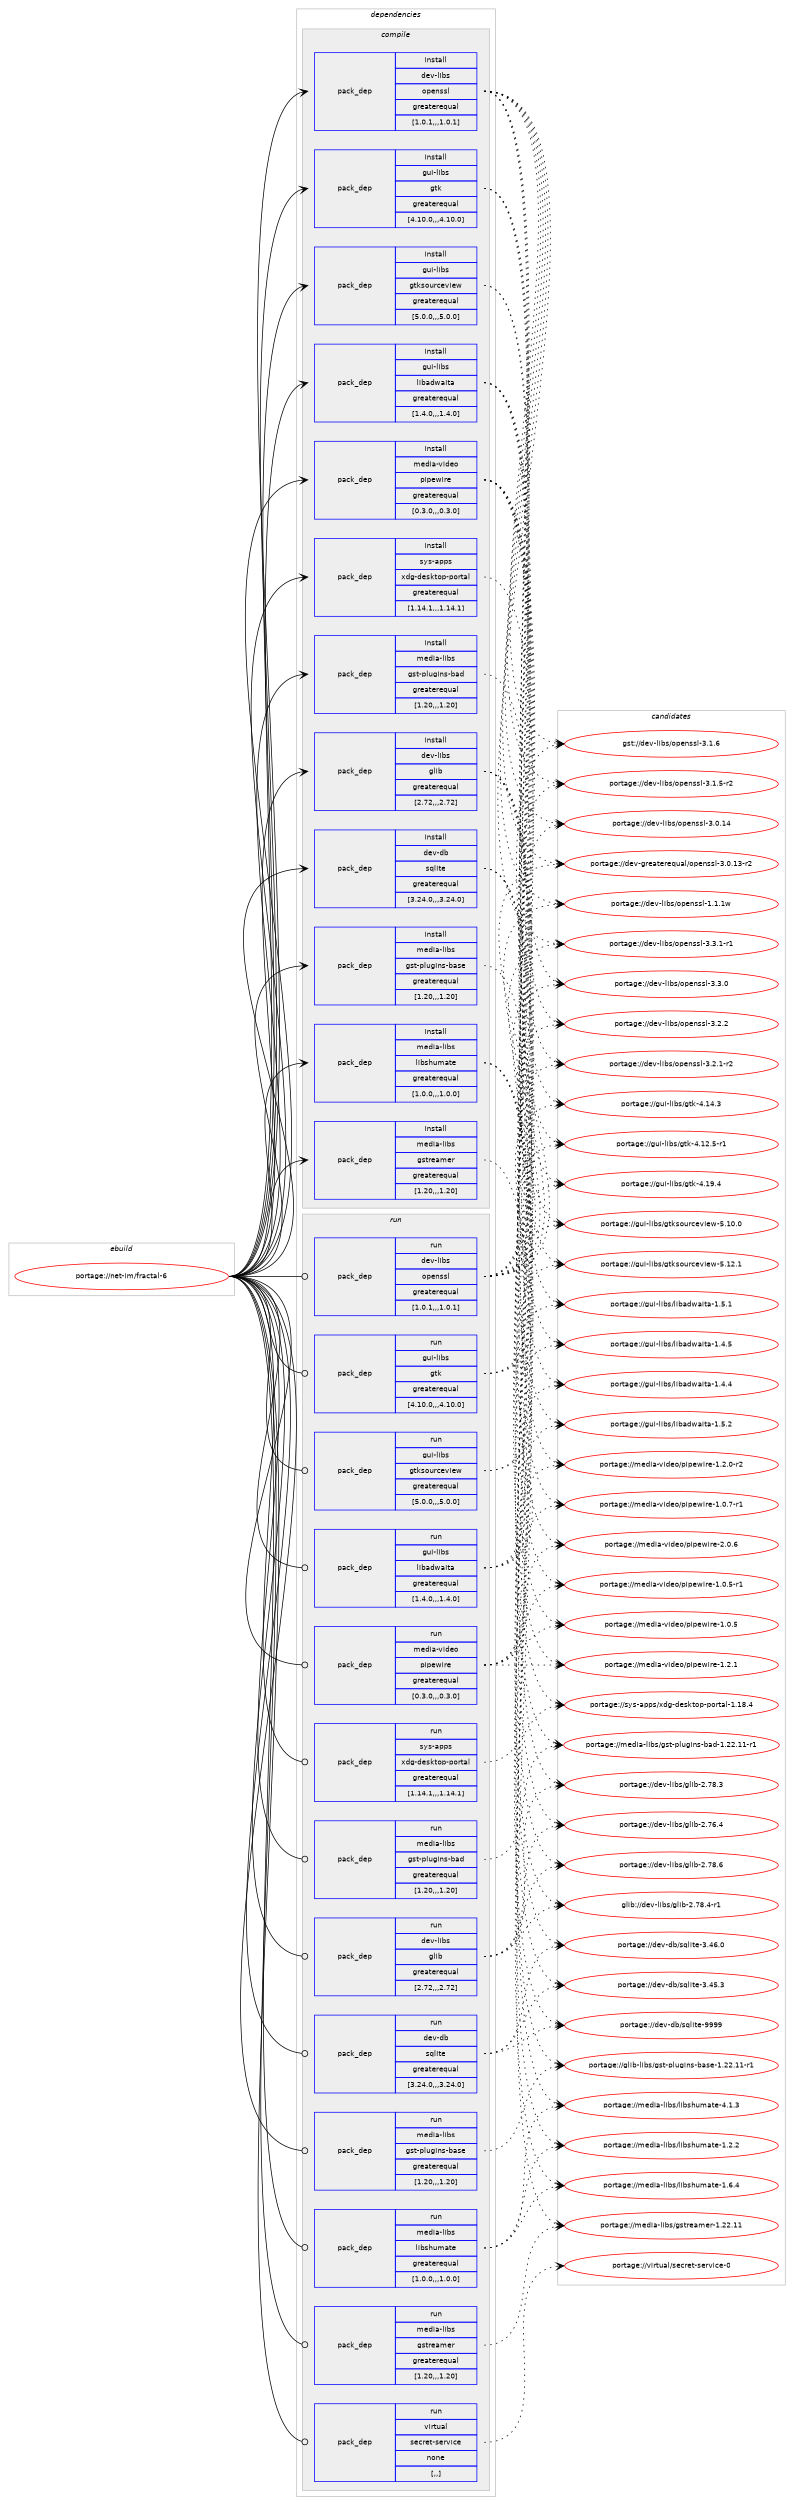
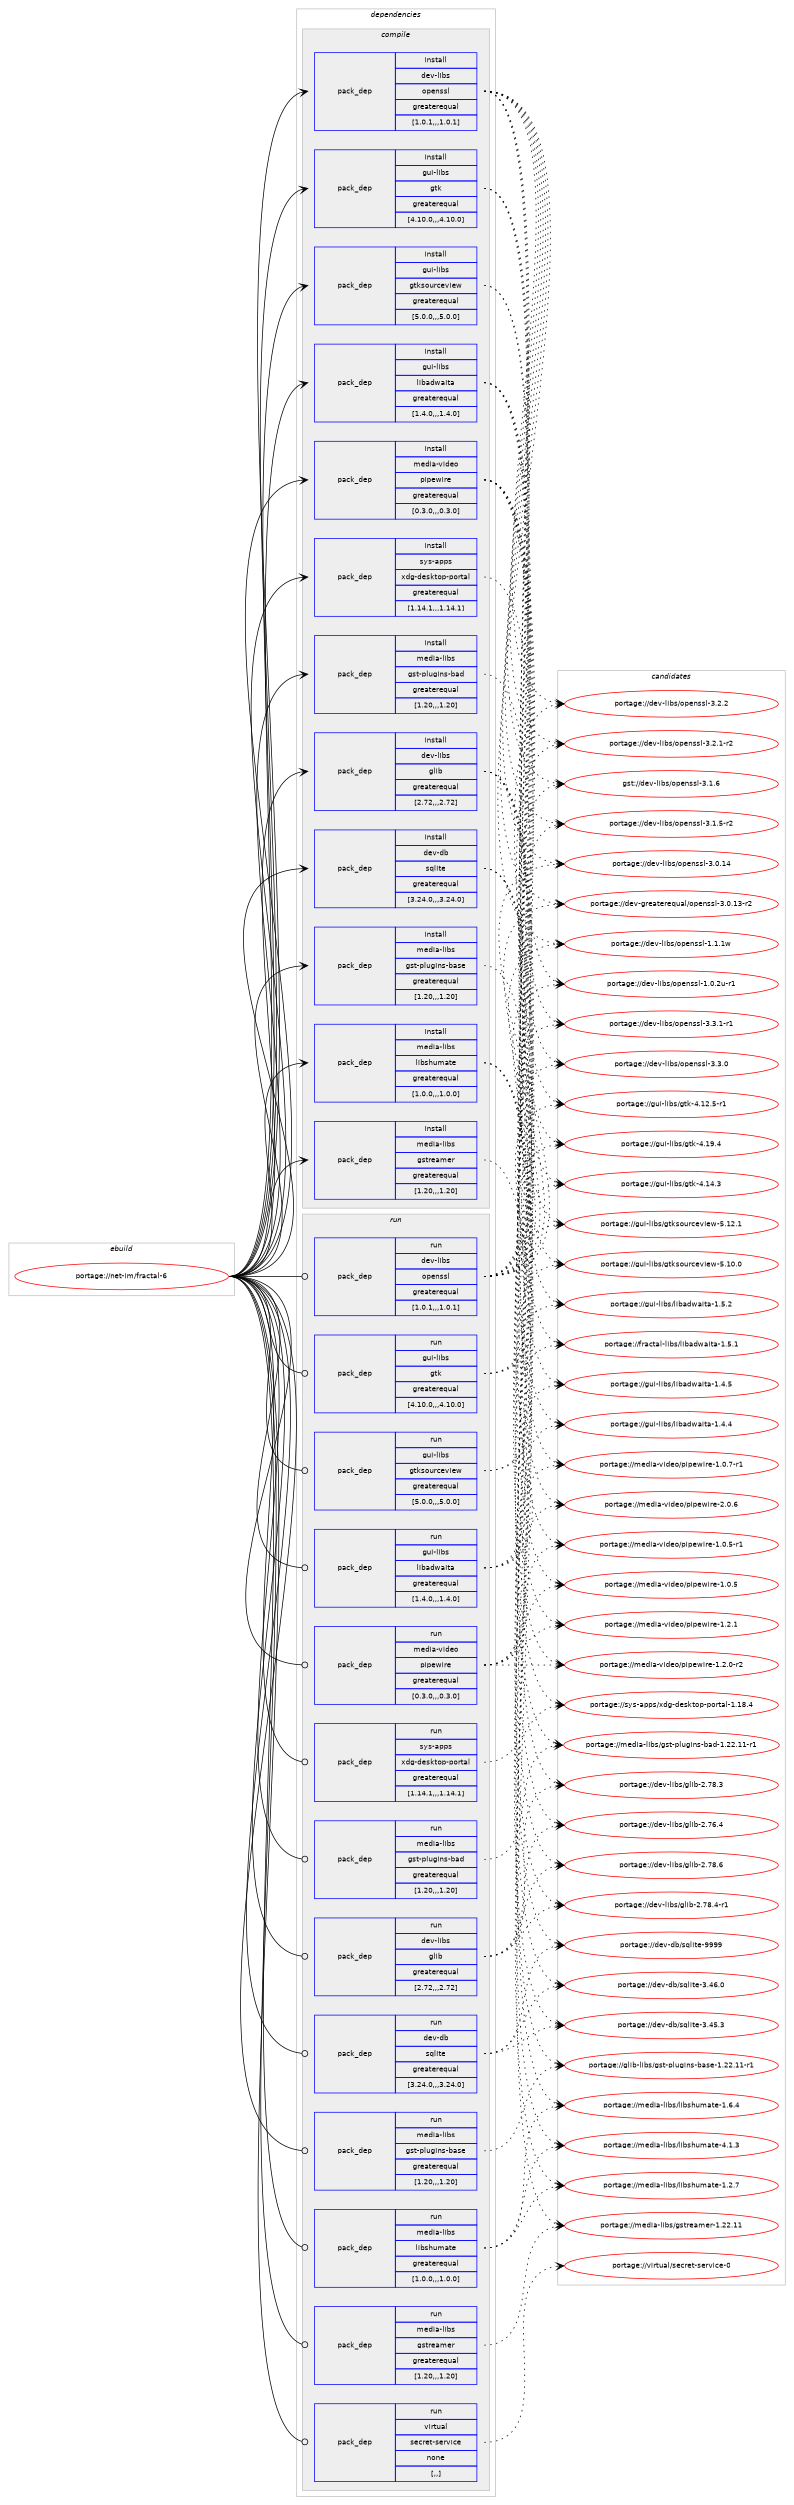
node "portage://dev-libs/openssl-1.0.2u-r1": added
node "portage://gui-libs/libadwaita-1.5.1": label "portage://gui-libs/libadwaita-1.5.1" -> "portage://fractal-libs/libadwaita-1.5.1"
node "glib://dev-libs/glib-2.78.4-r1": label "glib://dev-libs/glib-2.78.4-r1" -> "portage://dev-libs/glib-2.78.4-r1"
node "portage://media-libs/libshumate-1.2.2": label "portage://media-libs/libshumate-1.2.2" -> "portage://media-libs/libshumate-1.2.7"
